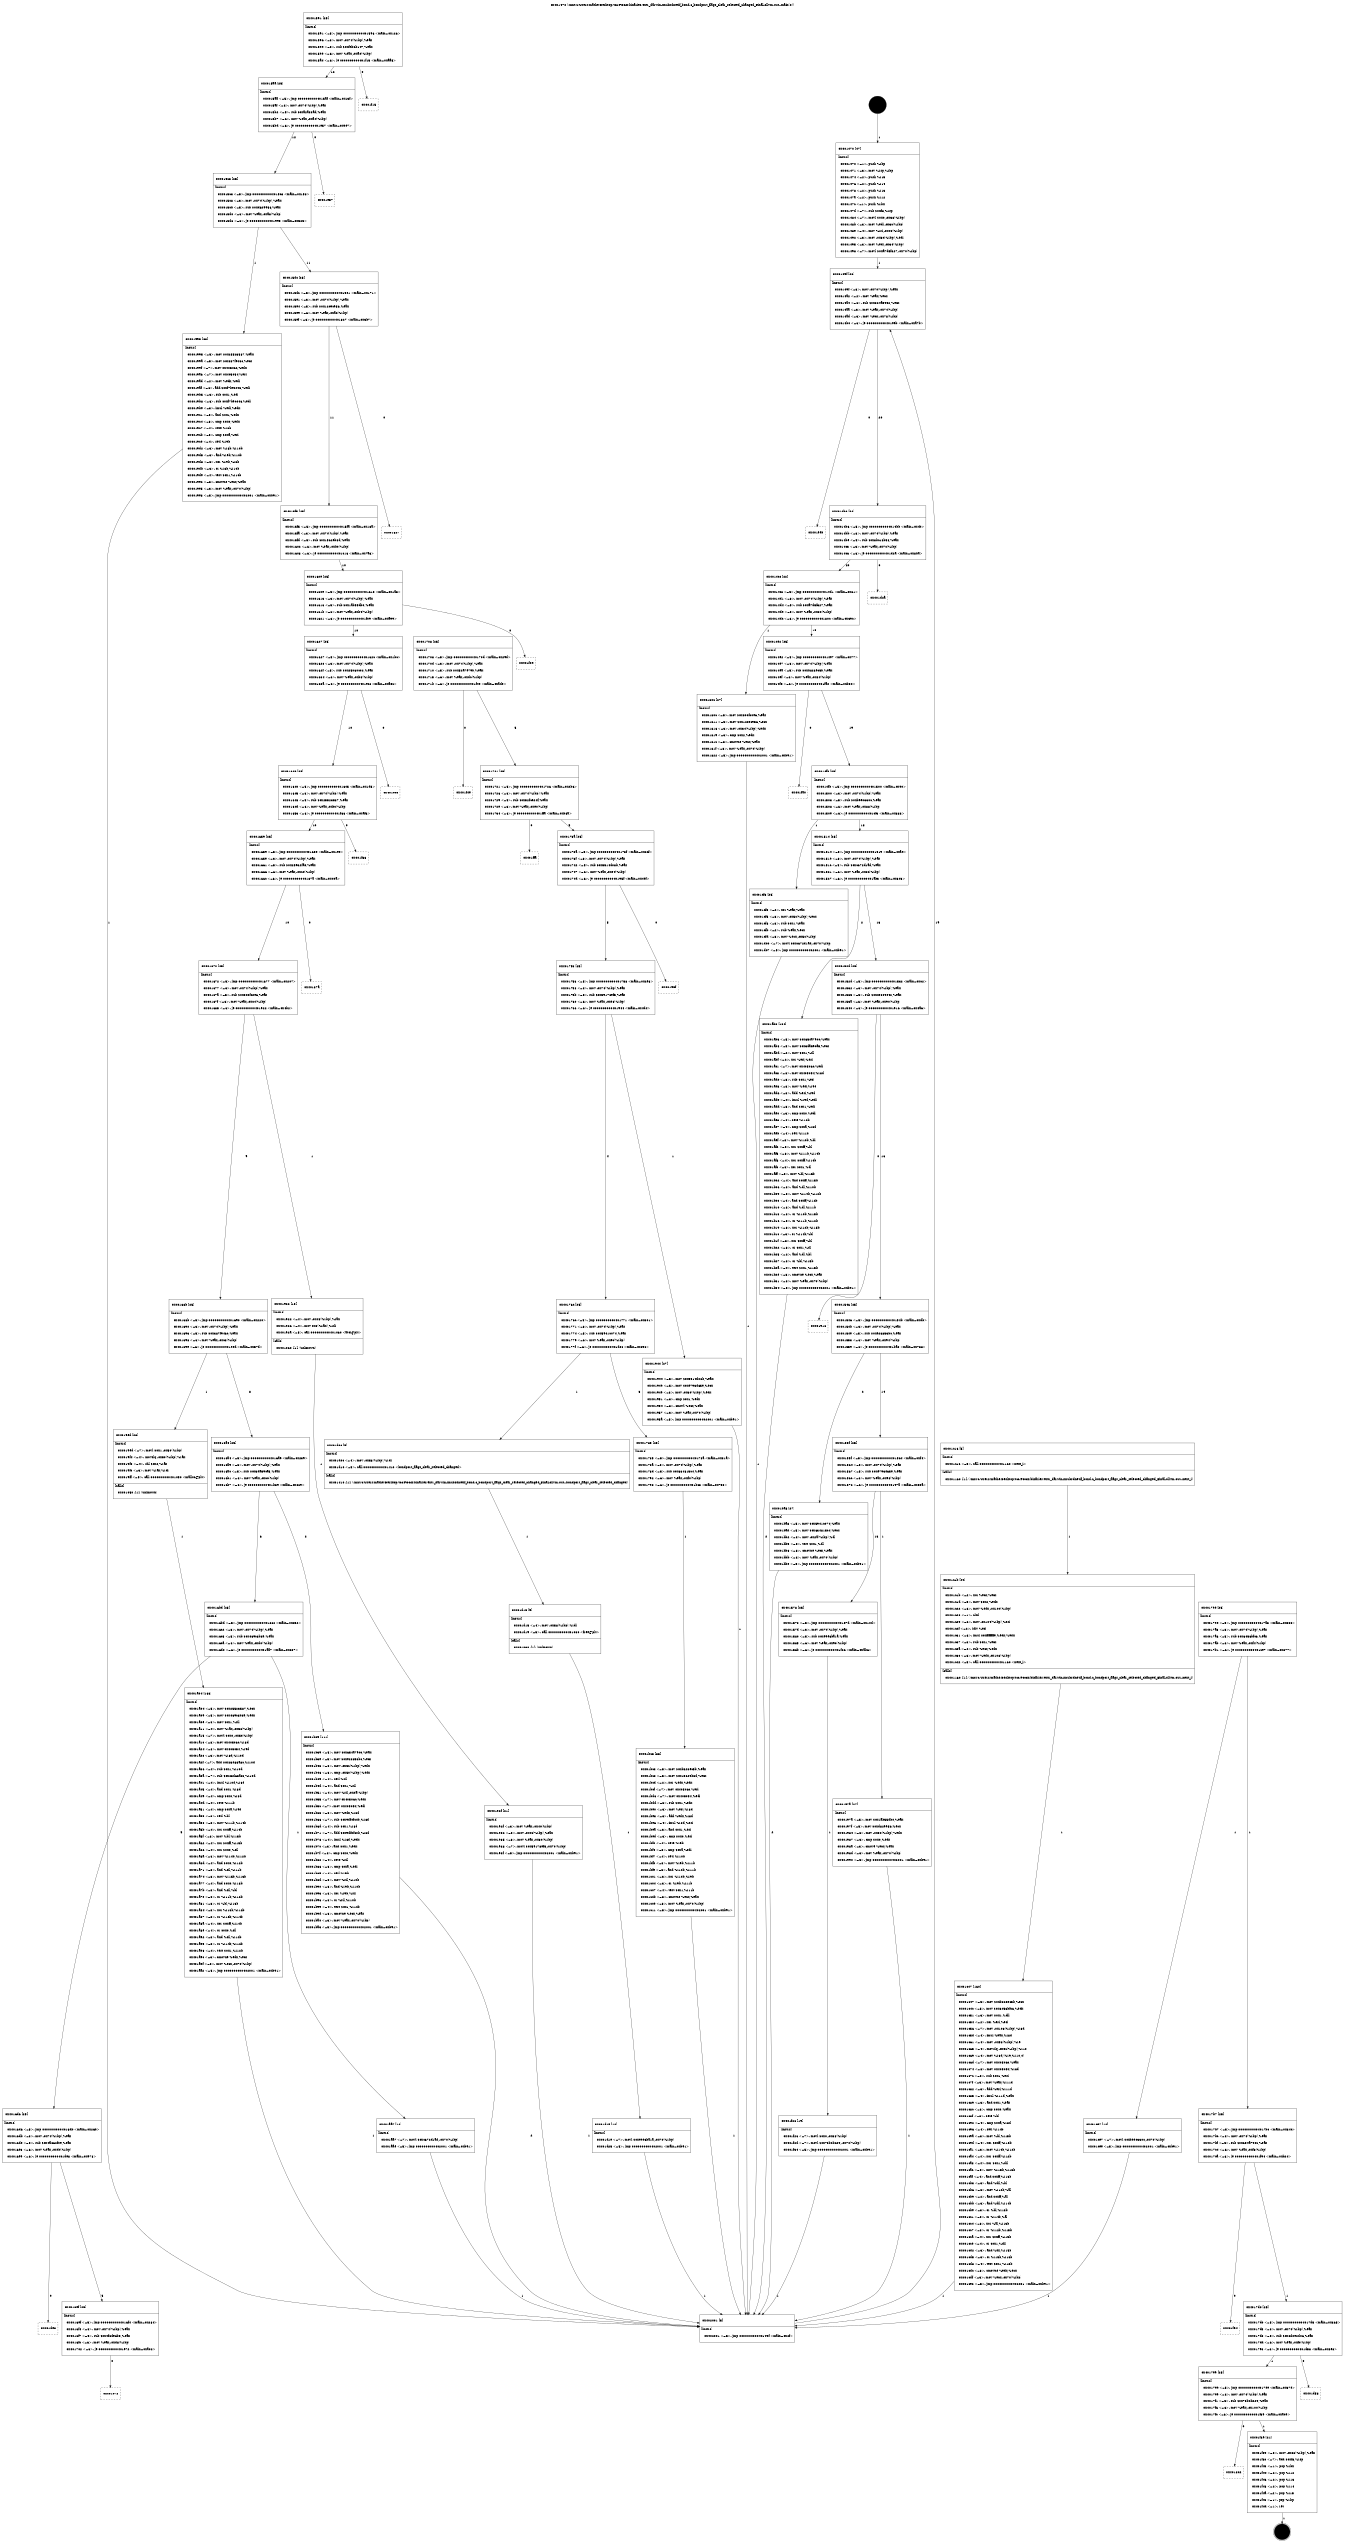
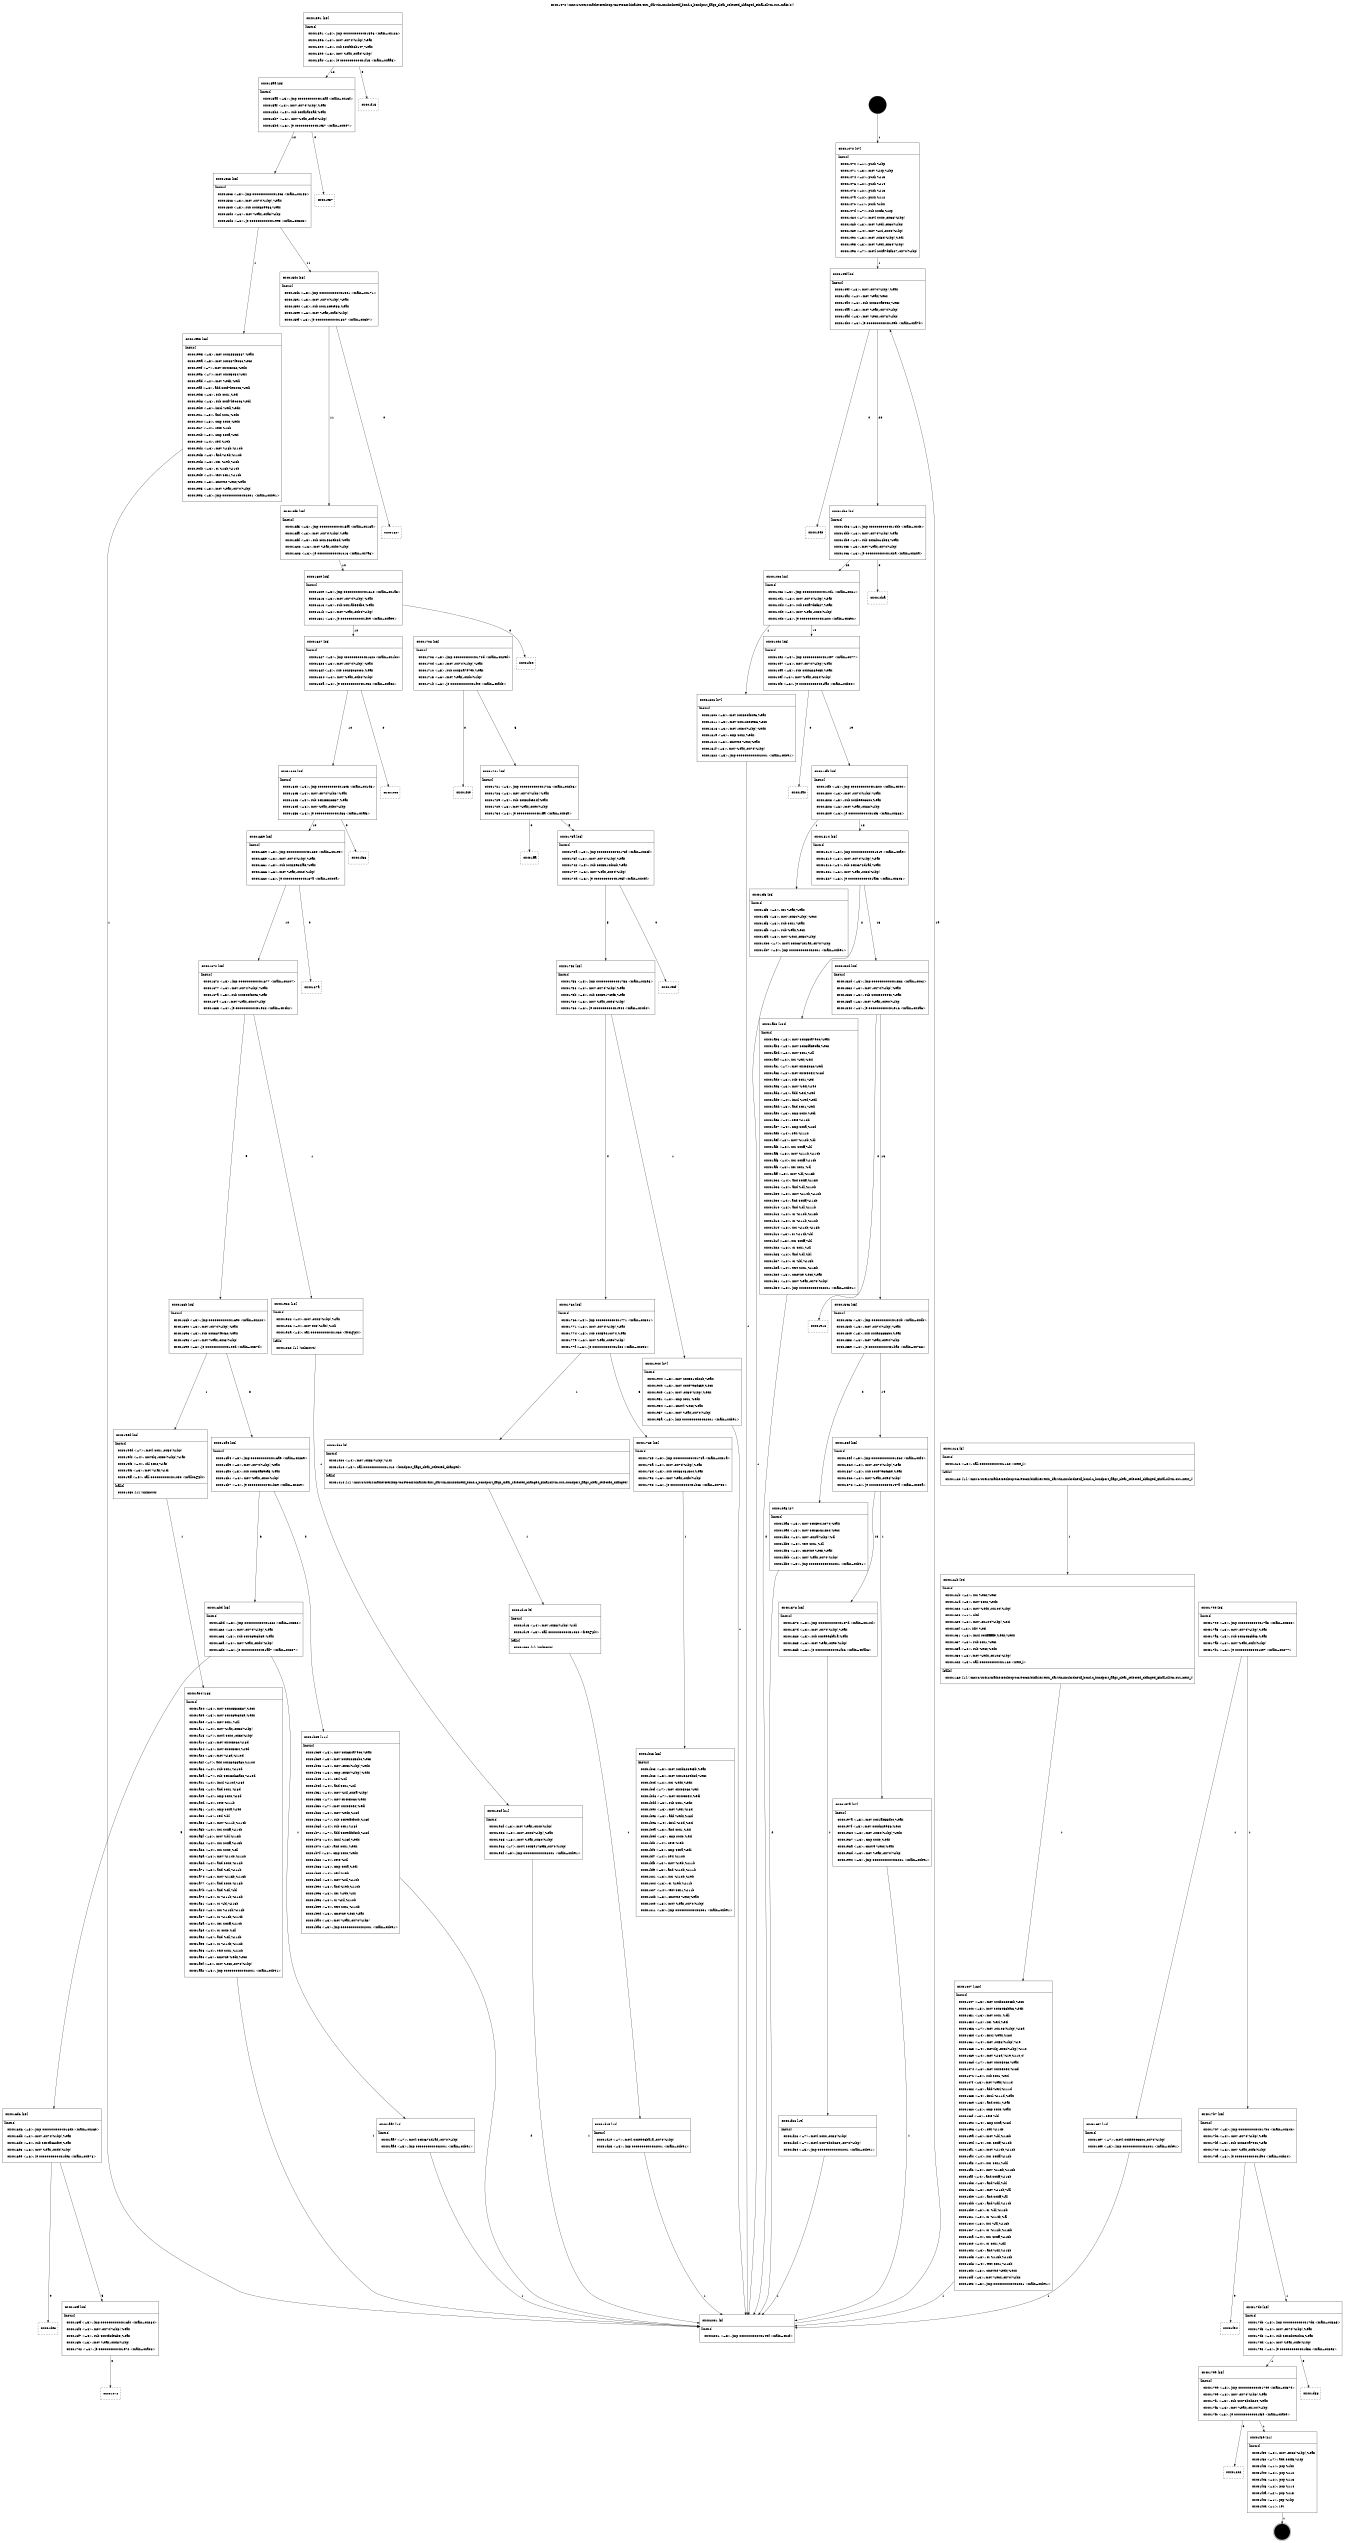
edge "0x401bc3 [83]" -> "0x402001 [5]": removed, label "1"
